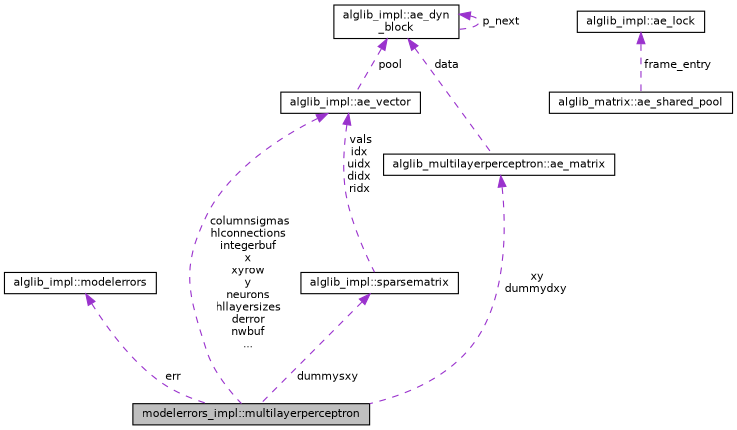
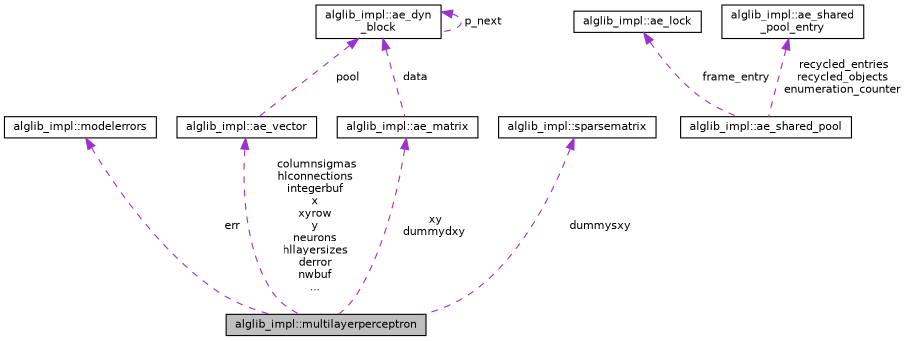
node "alglib_impl::ae_shared _pool_entry": added
node "alglib_matrix::ae_shared_pool": label "alglib_matrix::ae_shared_pool" -> "alglib_impl::ae_shared_pool"
node "alglib_multilayerperceptron::ae_matrix": label "alglib_multilayerperceptron::ae_matrix" -> "alglib_impl::ae_matrix"
edge "alglib_impl::sparsematrix" -> "alglib_impl::ae_vector": removed, label "vals idx uidx didx ridx"
node "modelerrors_impl::multilayerperceptron": label "modelerrors_impl::multilayerperceptron" -> "alglib_impl::multilayerperceptron"
